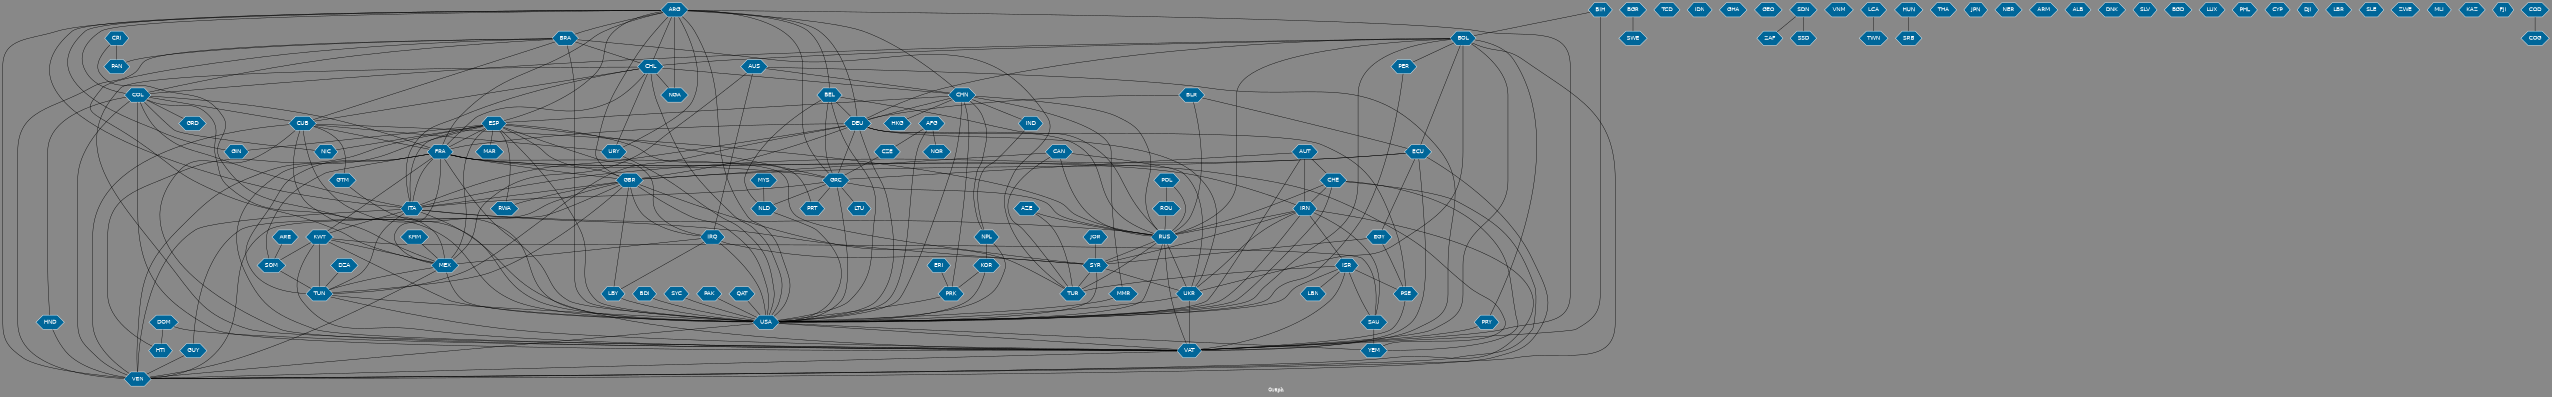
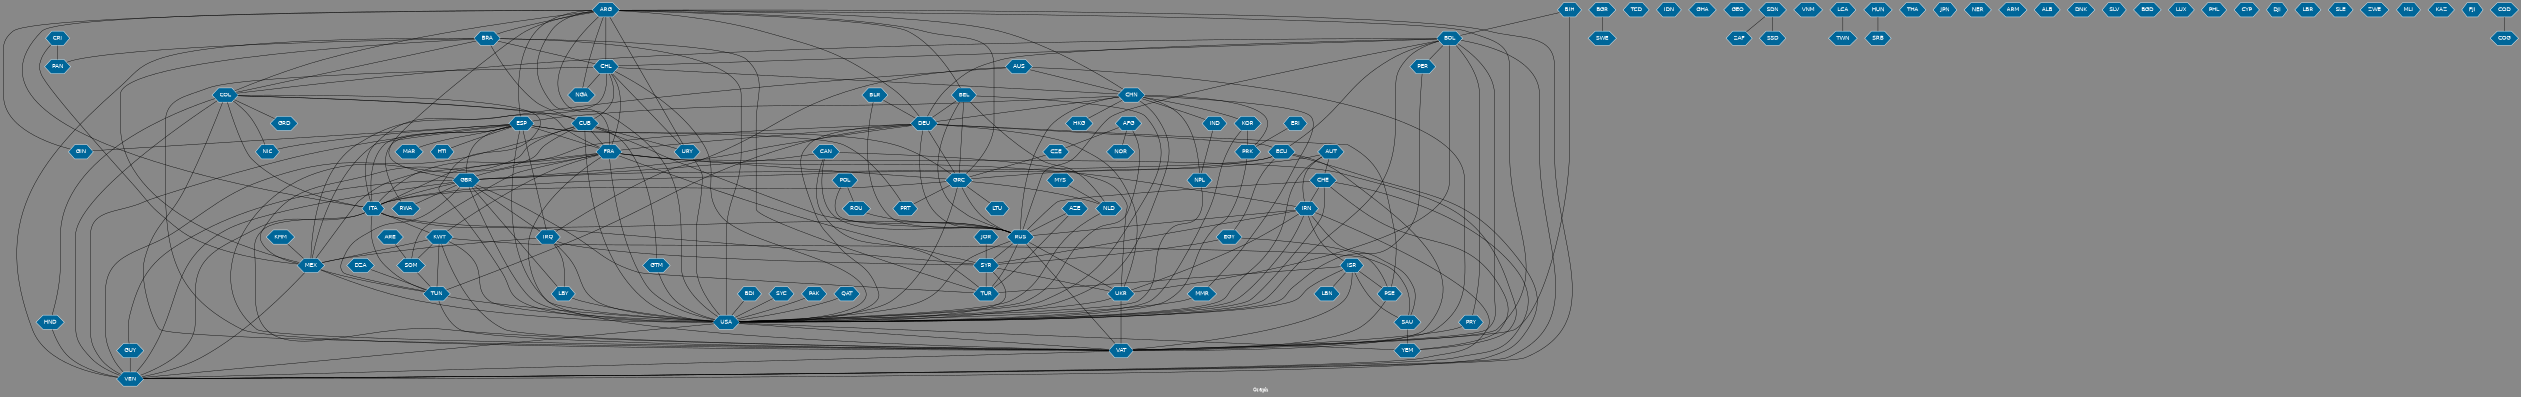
edge "BLR" -- "ECU": now "DEU" -- "ECU"
edge "FRA" -- "TUN": removed
edge "NPL" -- "KOR": now "CHN" -- "KOR"
node "DOM": removed
